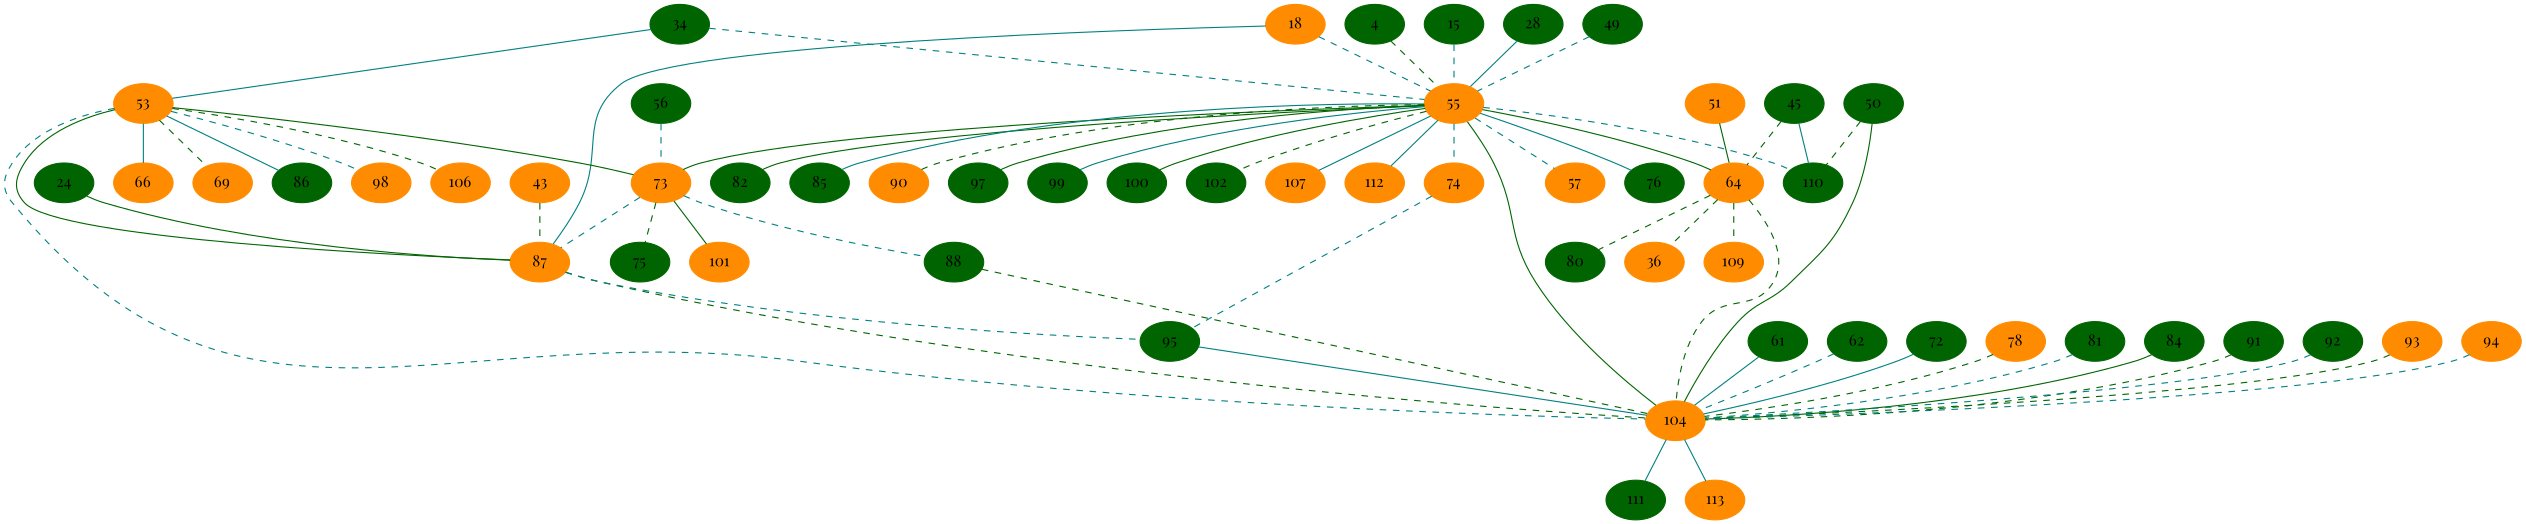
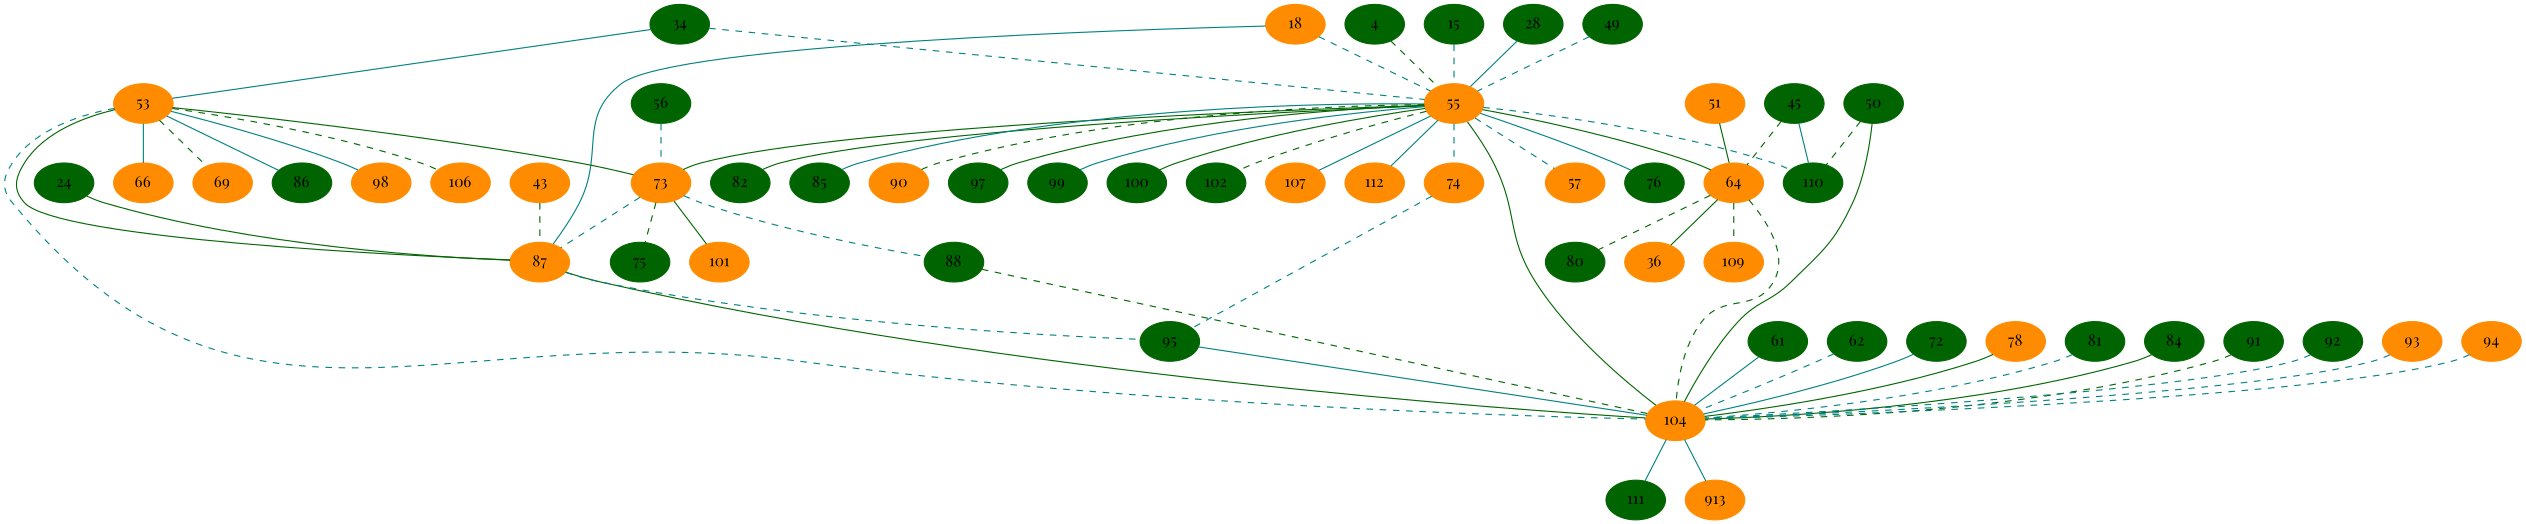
edge "53" -- "98": style dashed -> solid
edge "64" -- "36": style dashed -> solid
edge "87" -- "104": style dashed -> solid
edge "93" -- "104": color darkgreen -> teal
edge "78" -- "104": style dashed -> solid
node "113": label "113" -> "913"
